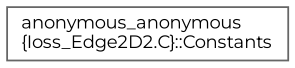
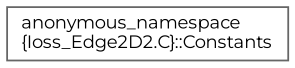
node "anonymous_anonymous {Ioss_Edge2D2.C}::Constants": label "anonymous_anonymous {Ioss_Edge2D2.C}::Constants" -> "anonymous_namespace {Ioss_Edge2D2.C}::Constants"
